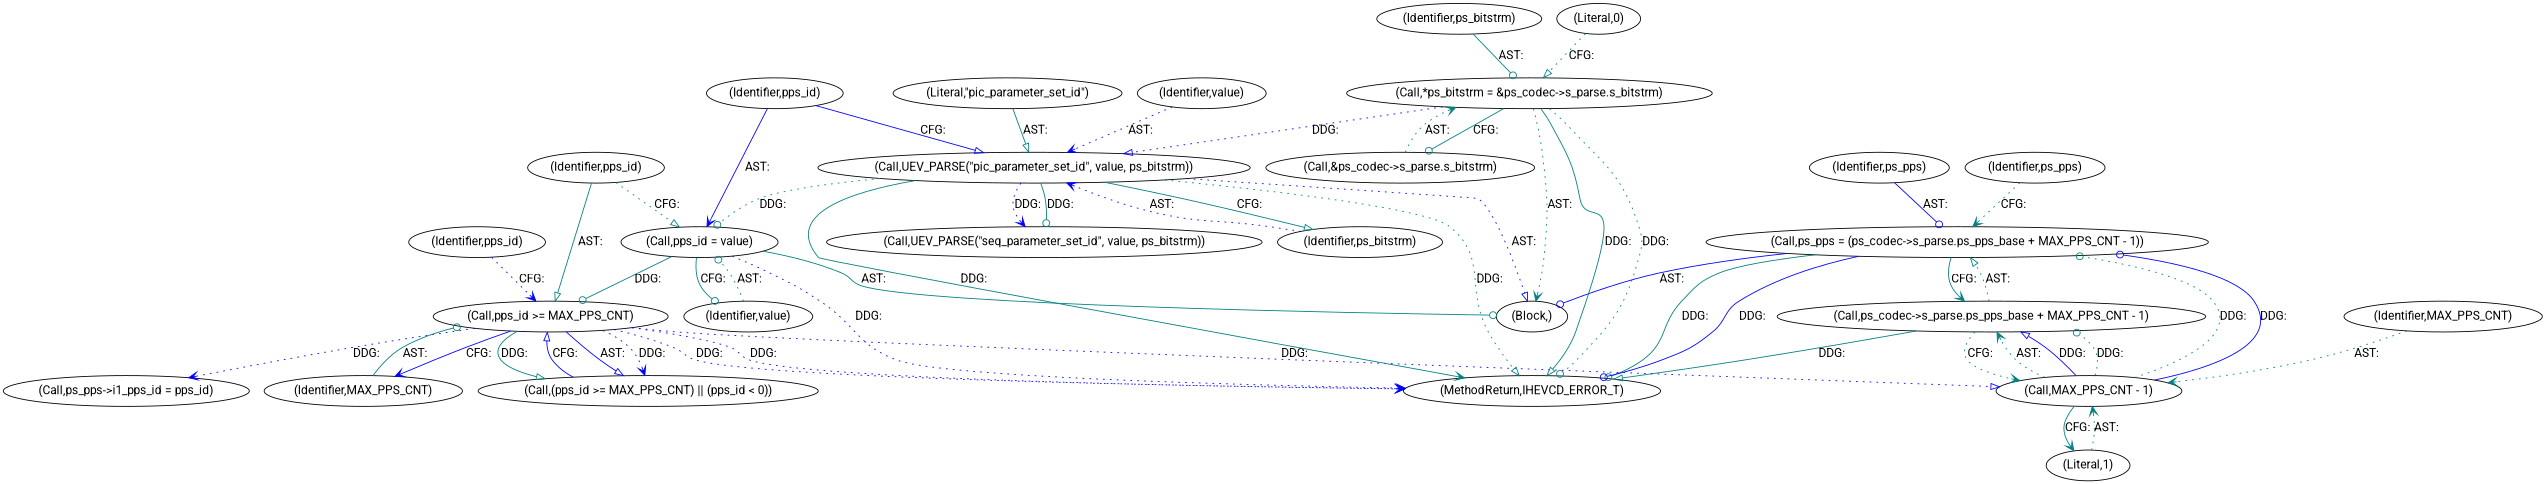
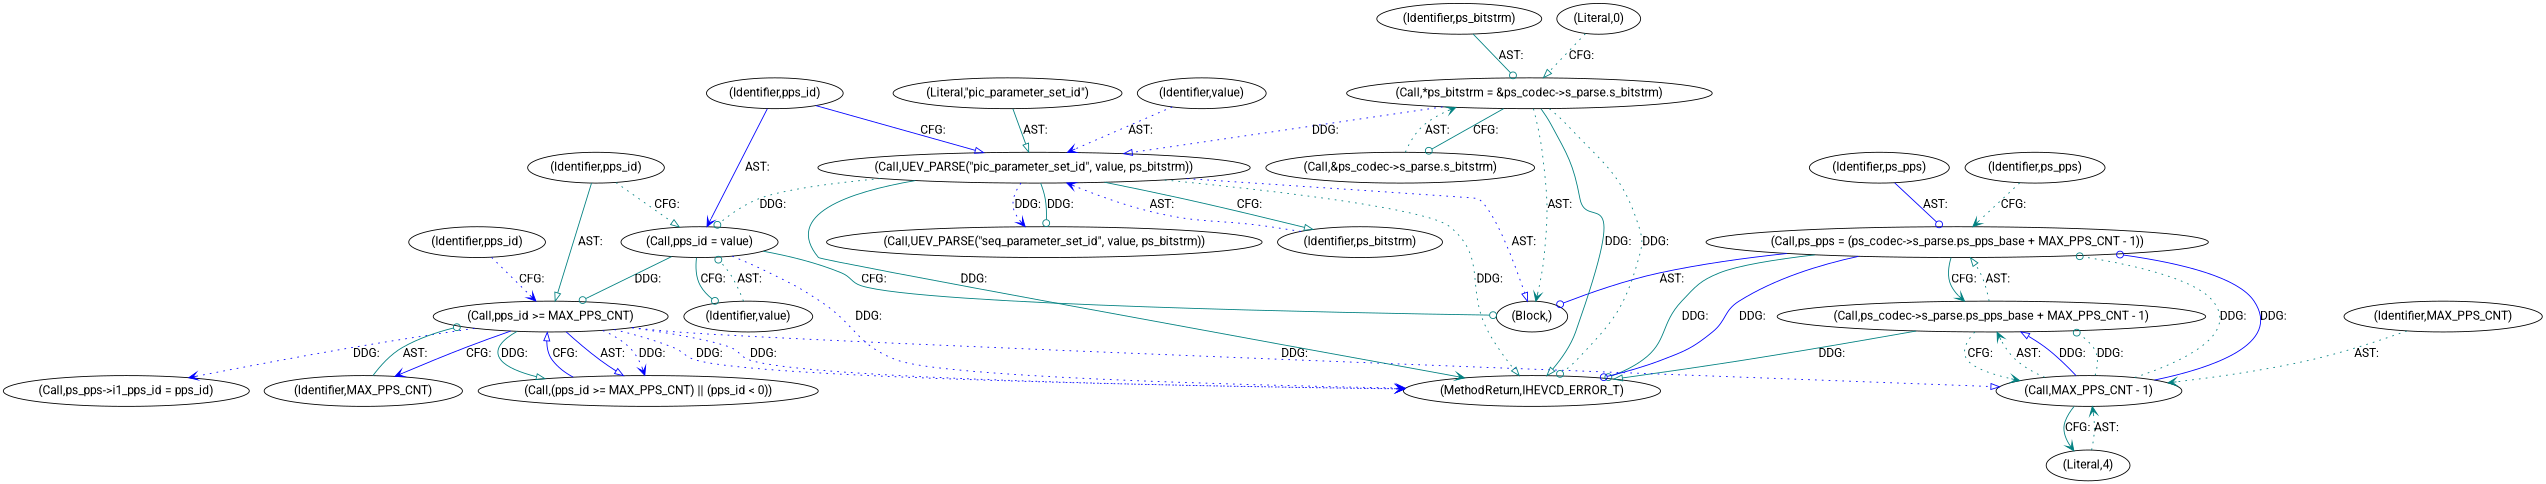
edge "(Call,pps_id = value)" -> "(Block,)": label "AST: " -> "CFG: "
node "(Literal,1)": label "(Literal,1)" -> "(Literal,4)"
